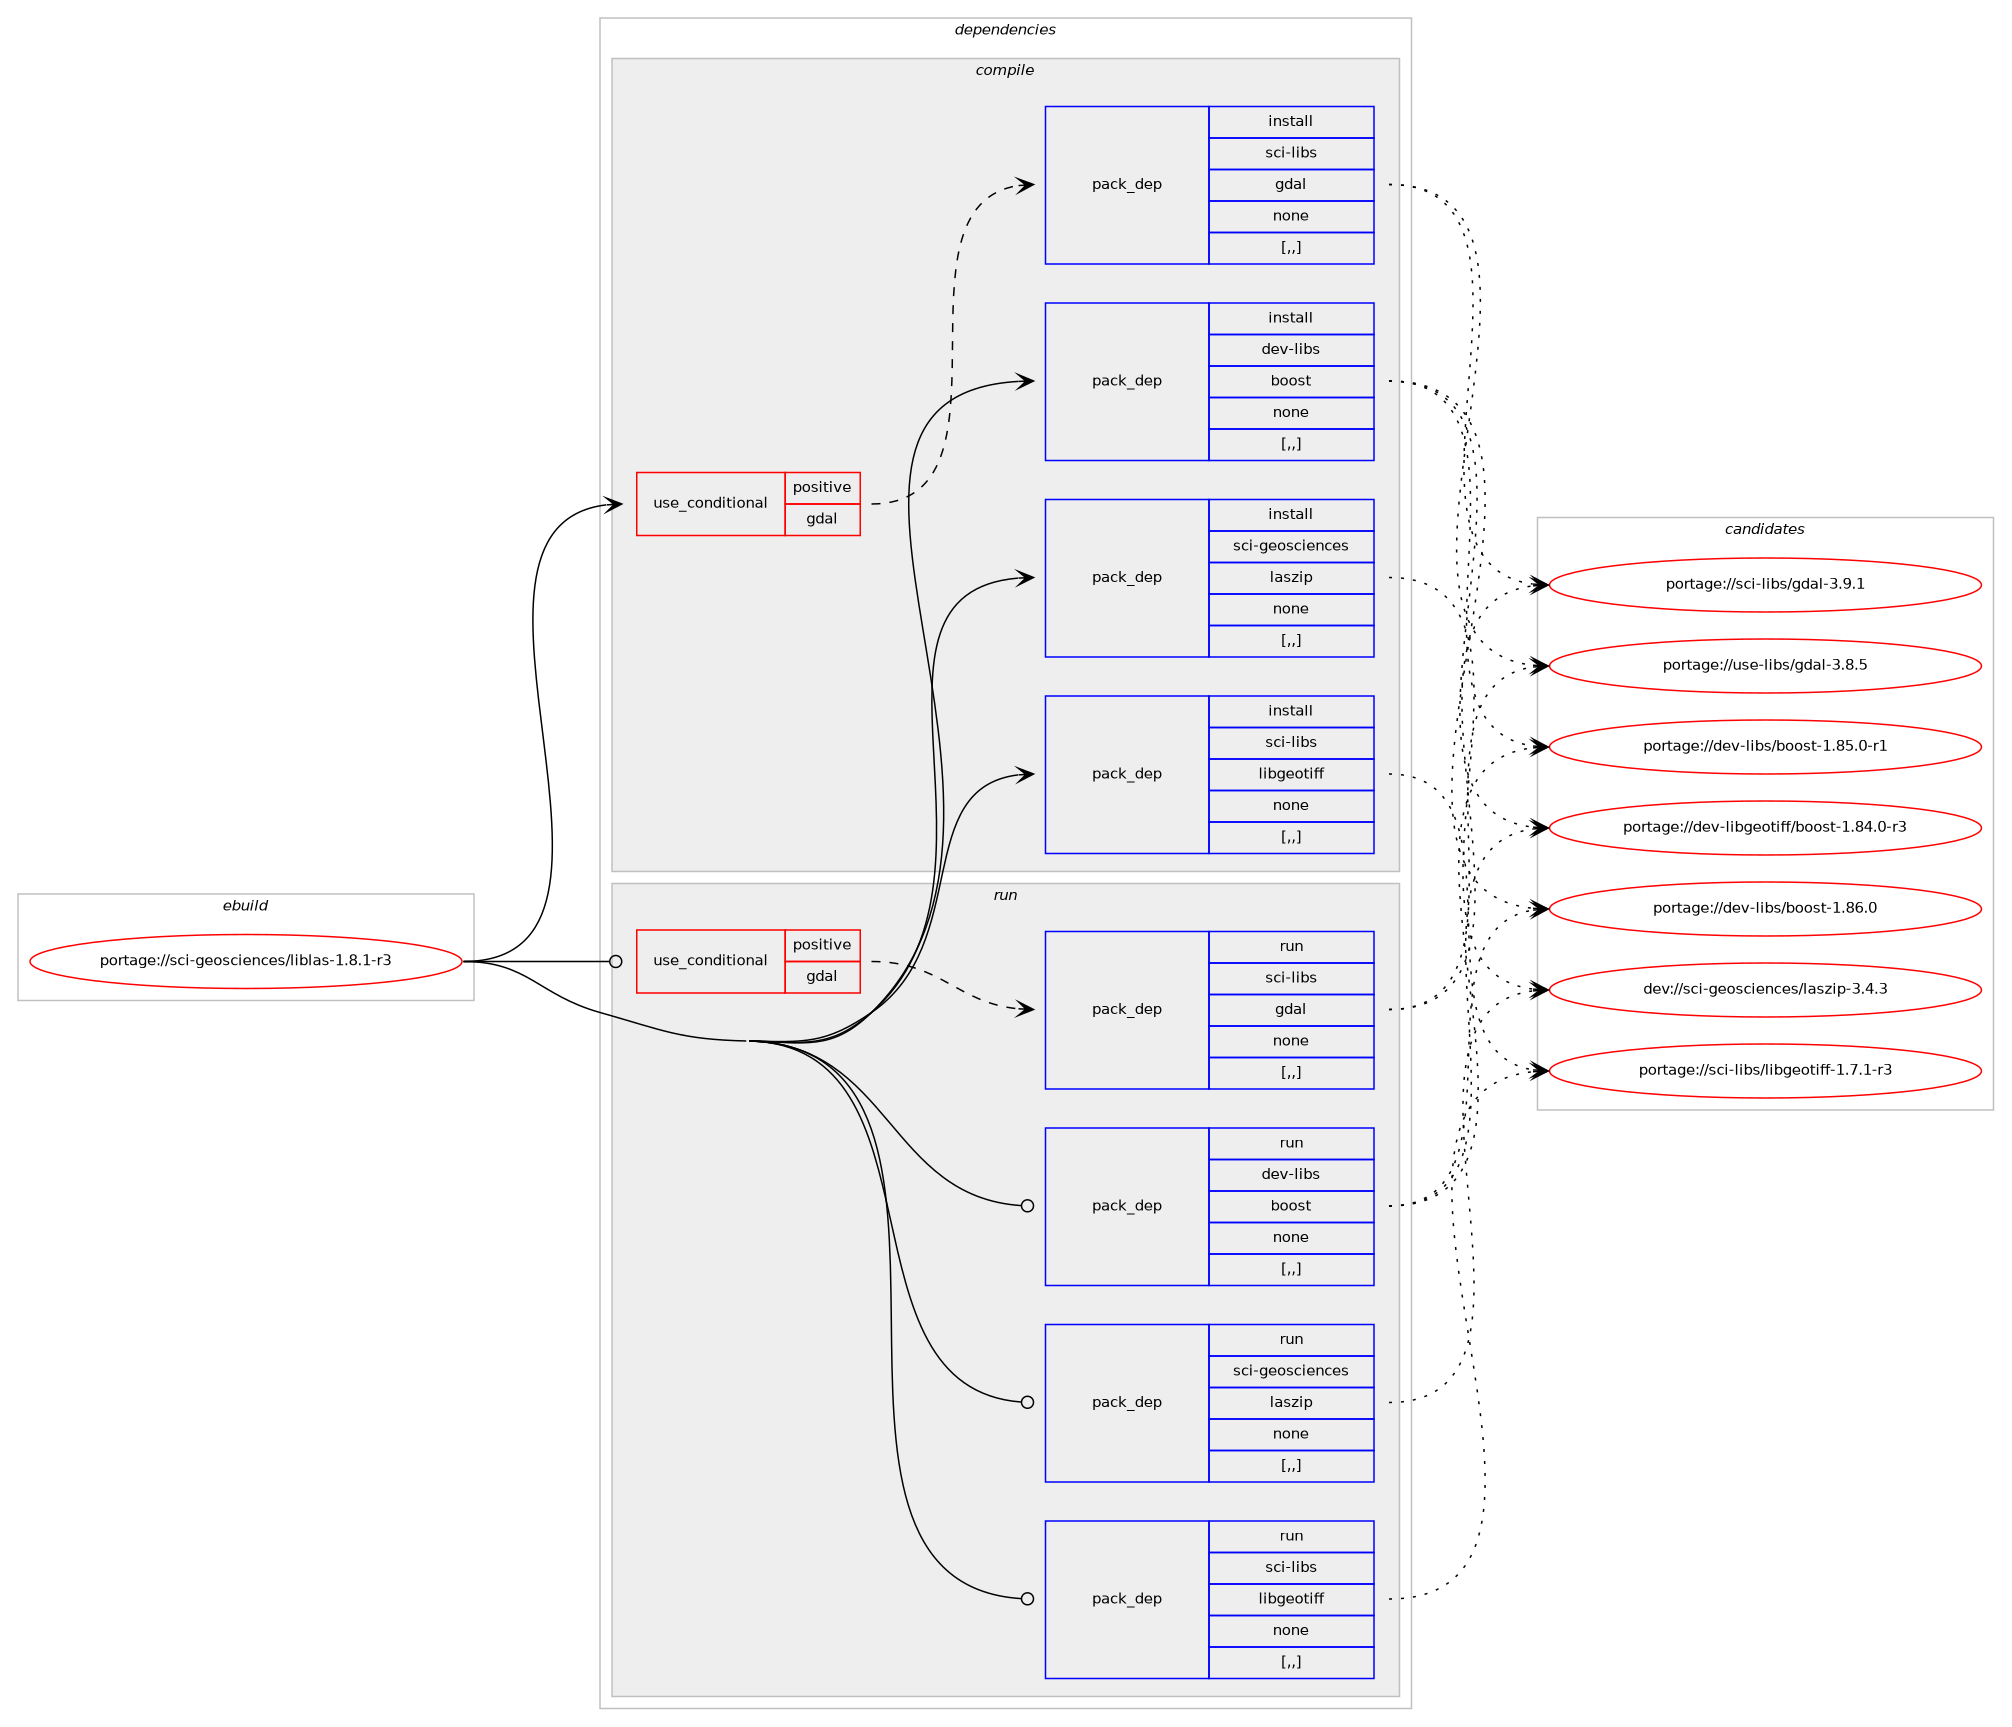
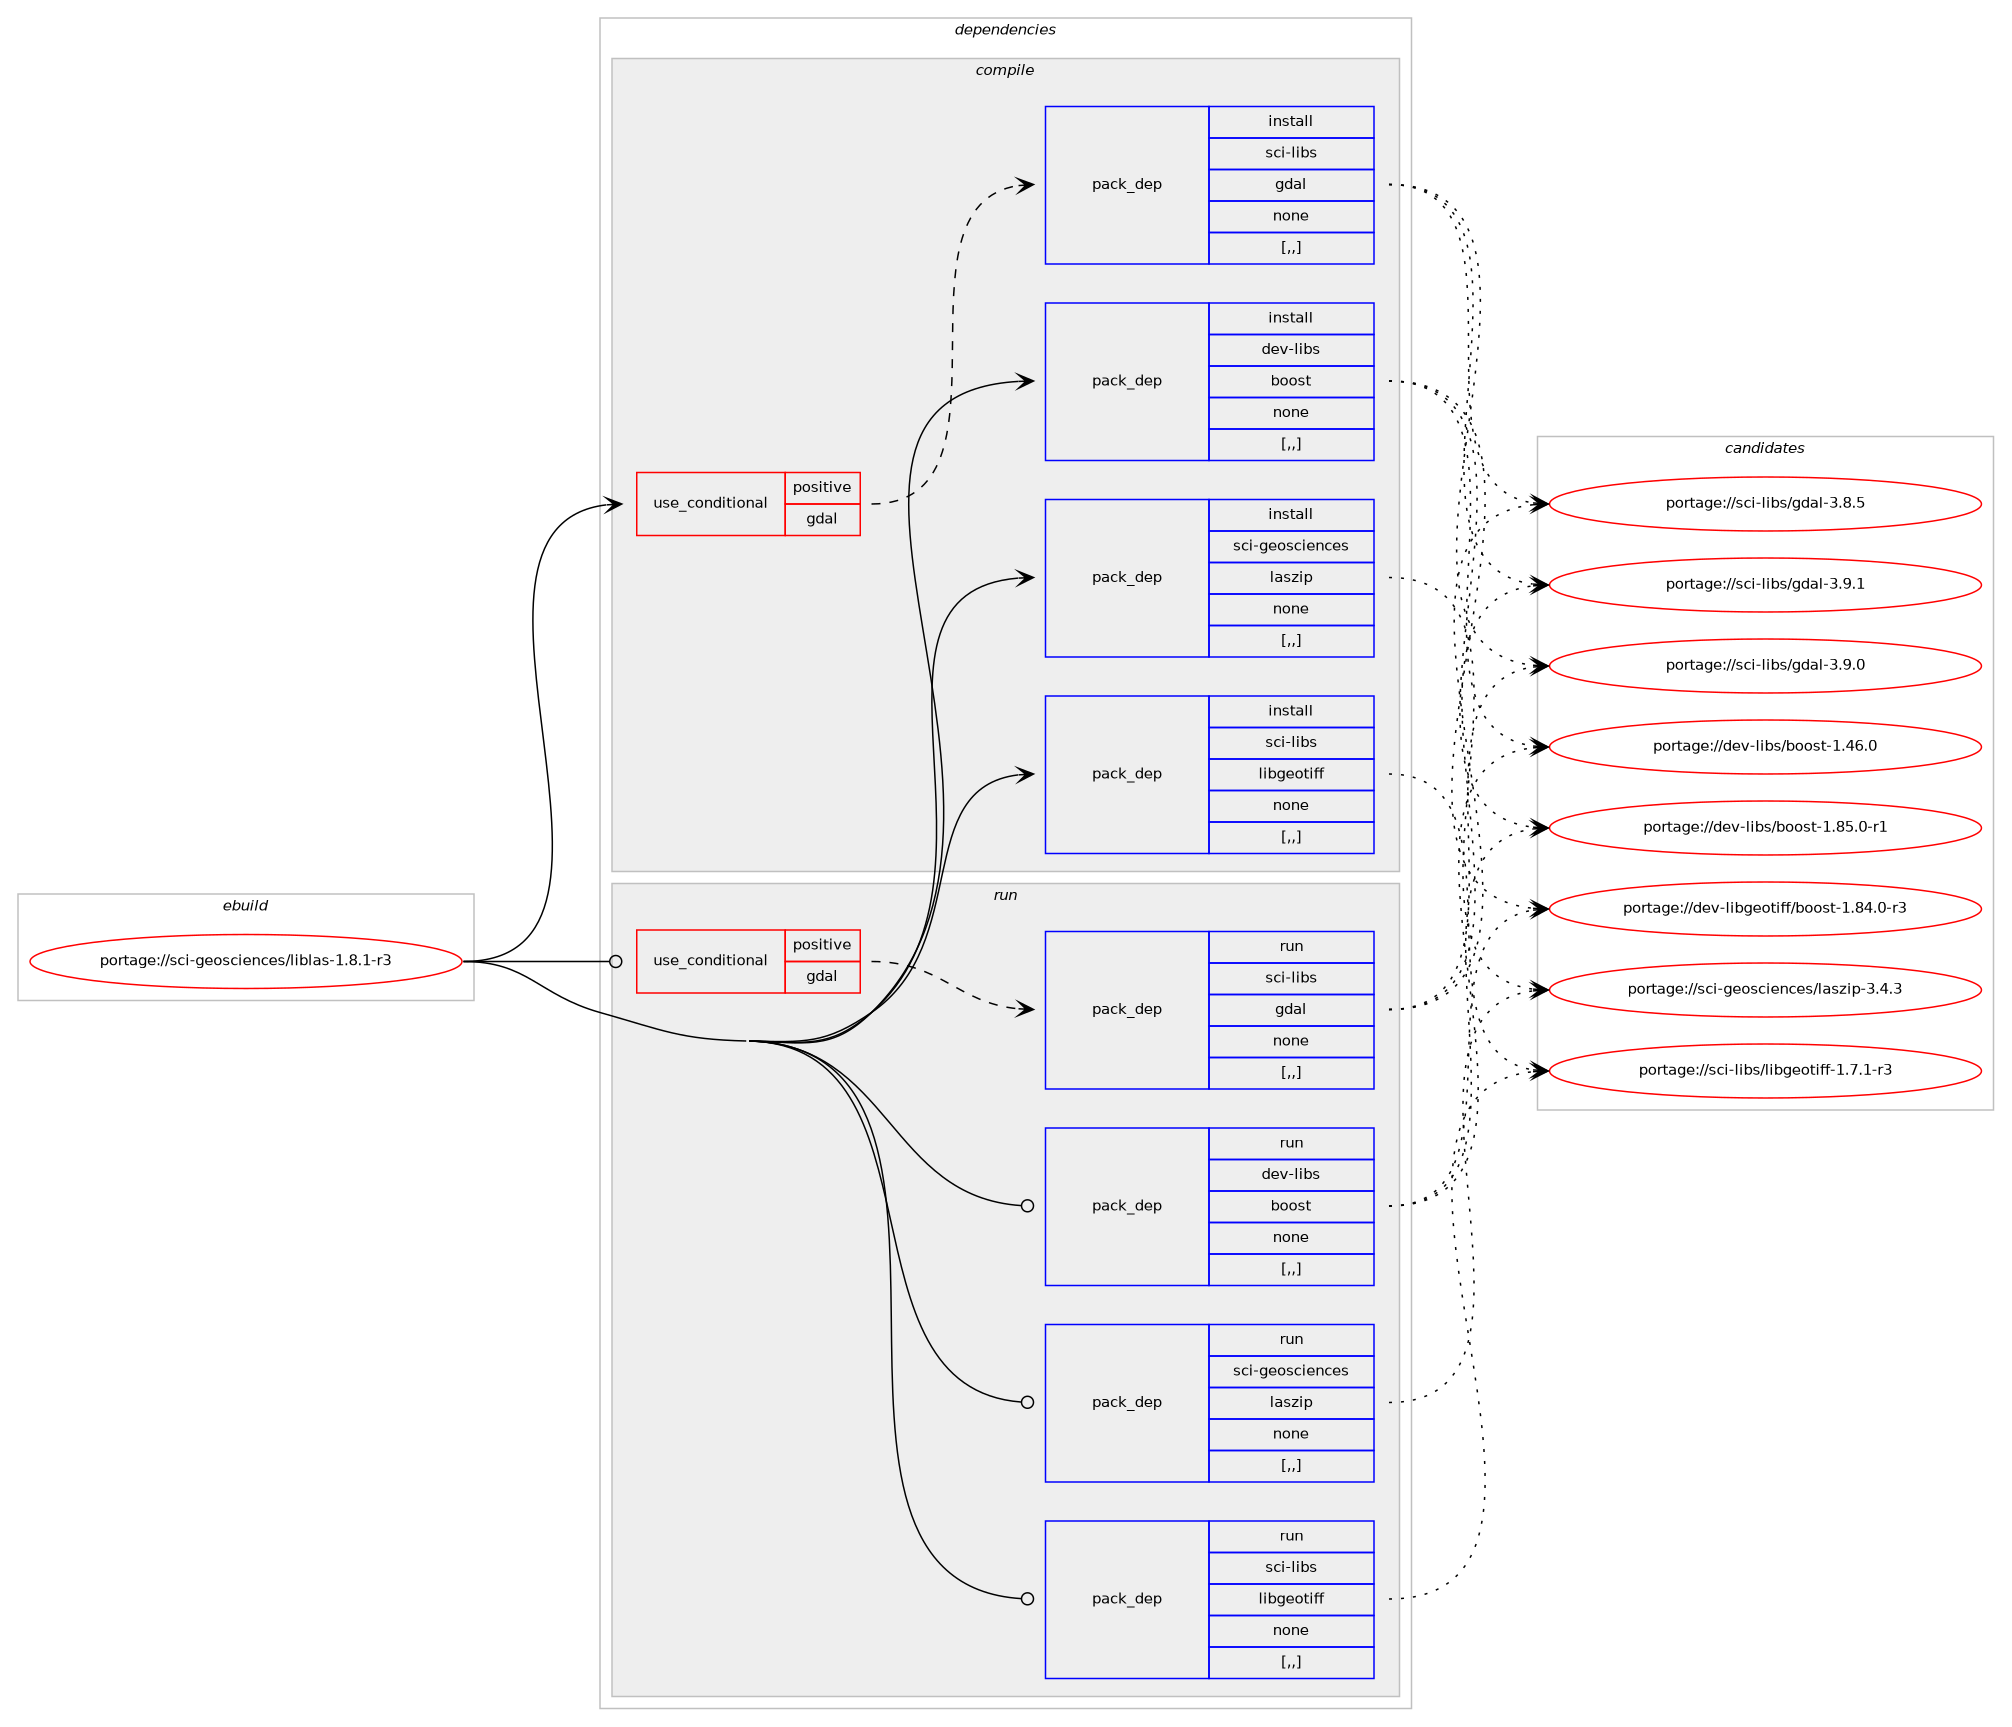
node "portage://sci-libs/gdal-3.9.0": added
node "portage://use-libs/gdal-3.8.5": label "portage://use-libs/gdal-3.8.5" -> "portage://sci-libs/gdal-3.8.5"
node "portage://dev-libs/boost-1.86.0": label "portage://dev-libs/boost-1.86.0" -> "portage://dev-libs/boost-1.46.0"
node "dev://sci-geosciences/laszip-3.4.3": label "dev://sci-geosciences/laszip-3.4.3" -> "portage://sci-geosciences/laszip-3.4.3"
